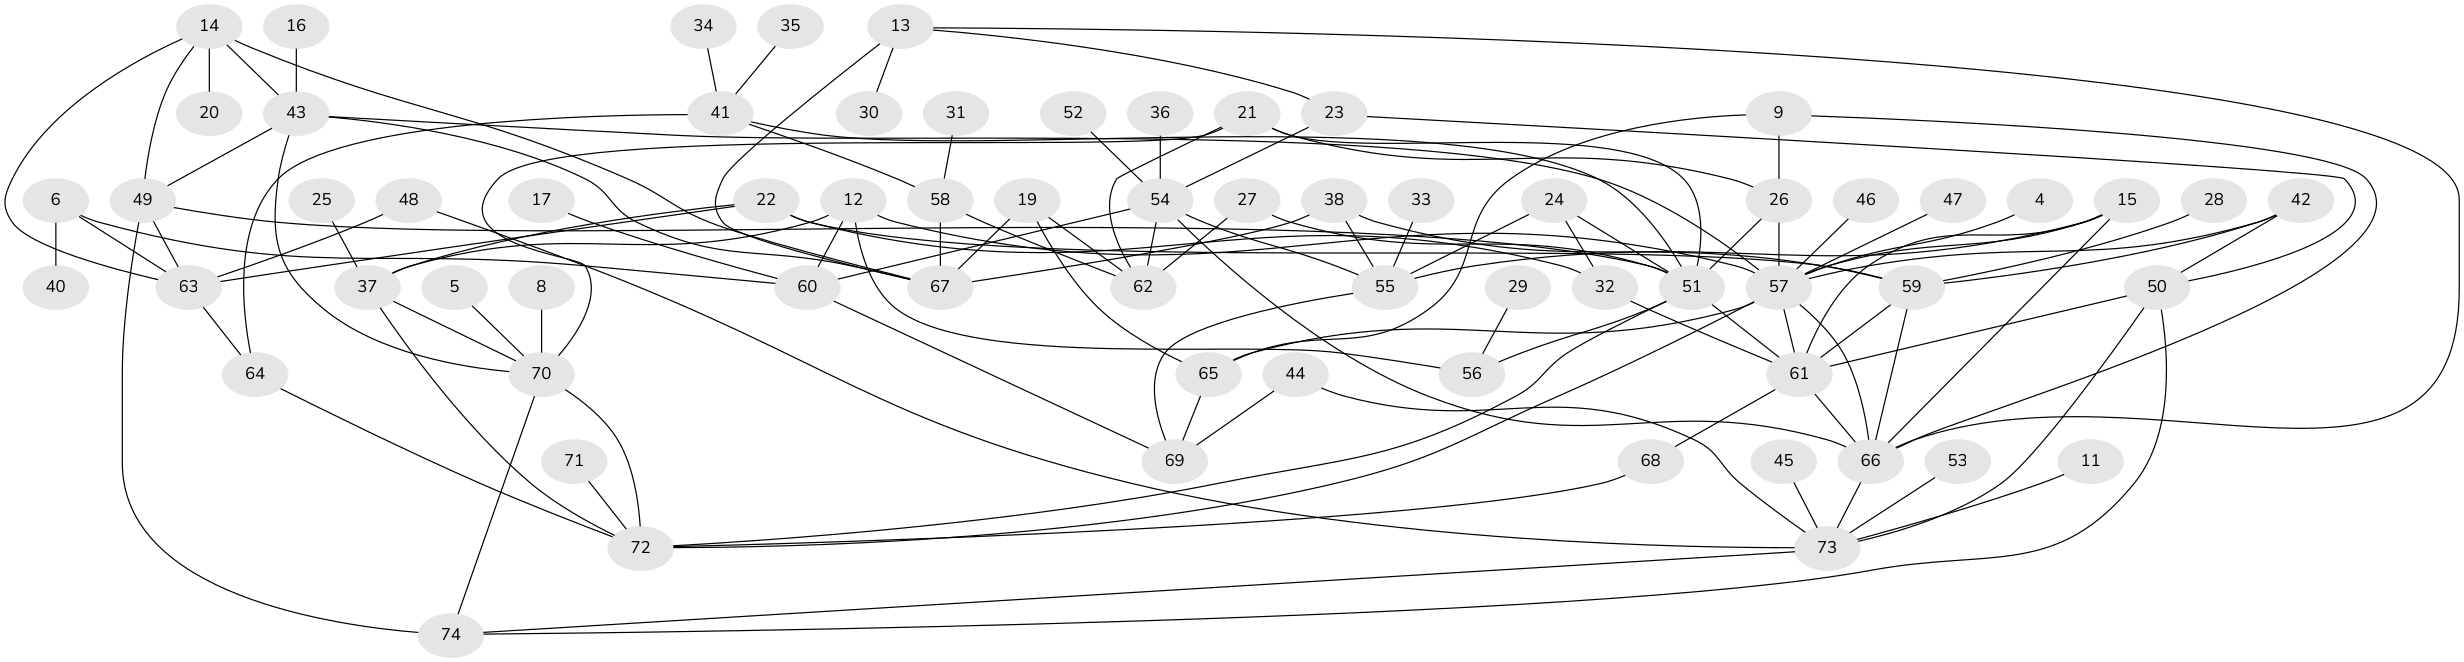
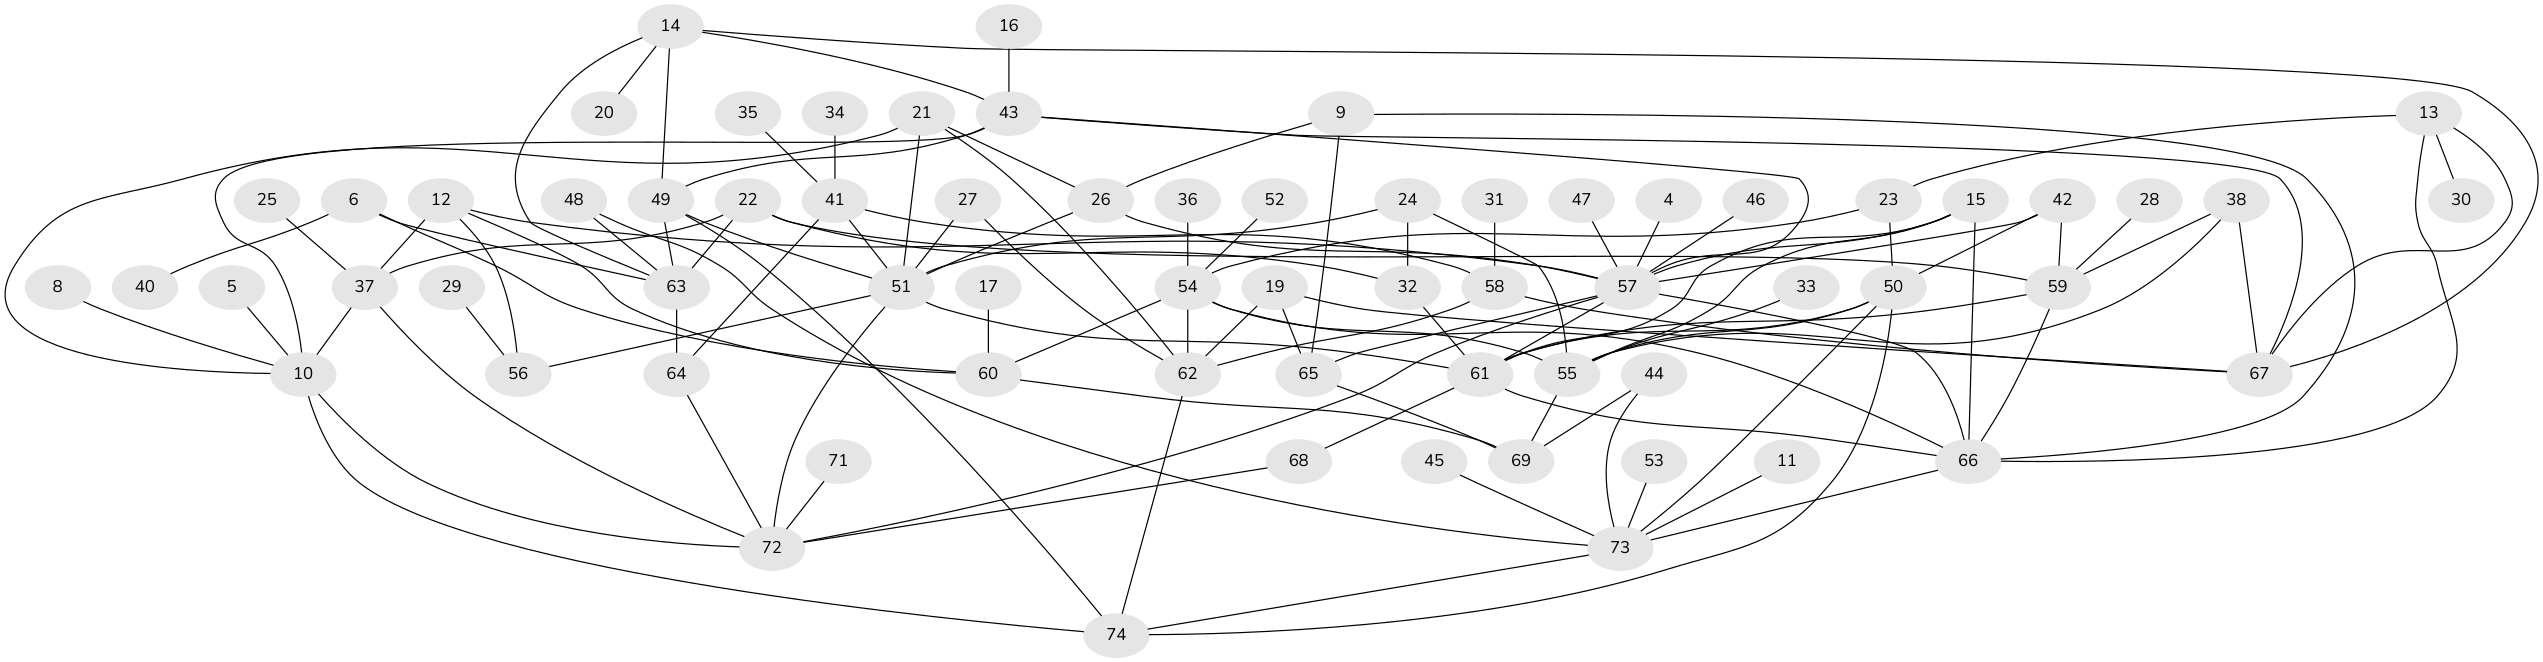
edge "50" -- "55": added
node "70": label "70" -> "10"
edge "62" -- "74": added
